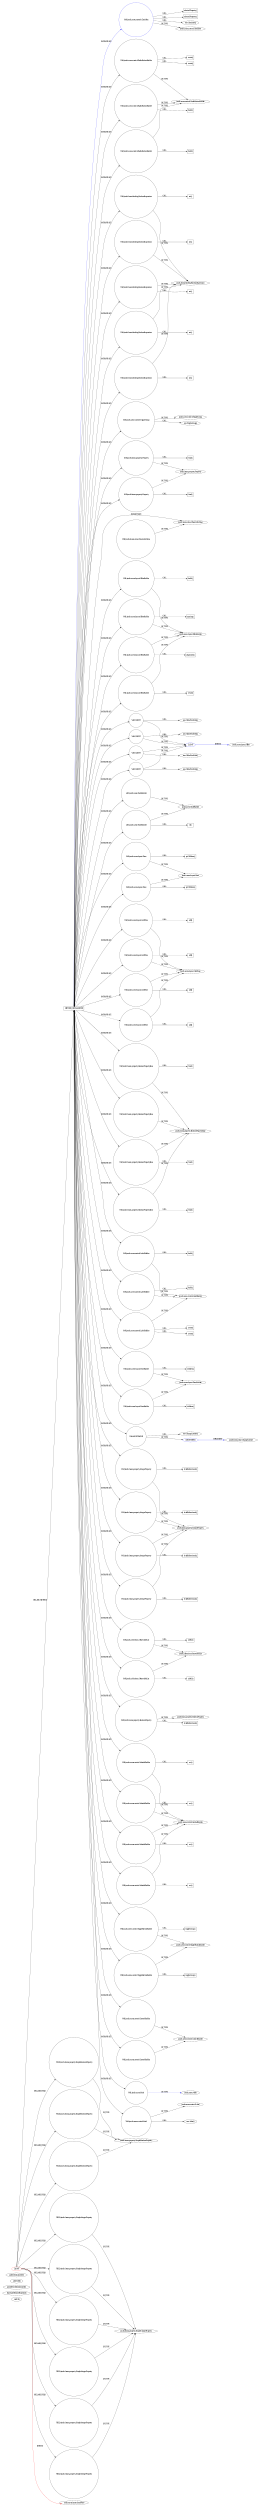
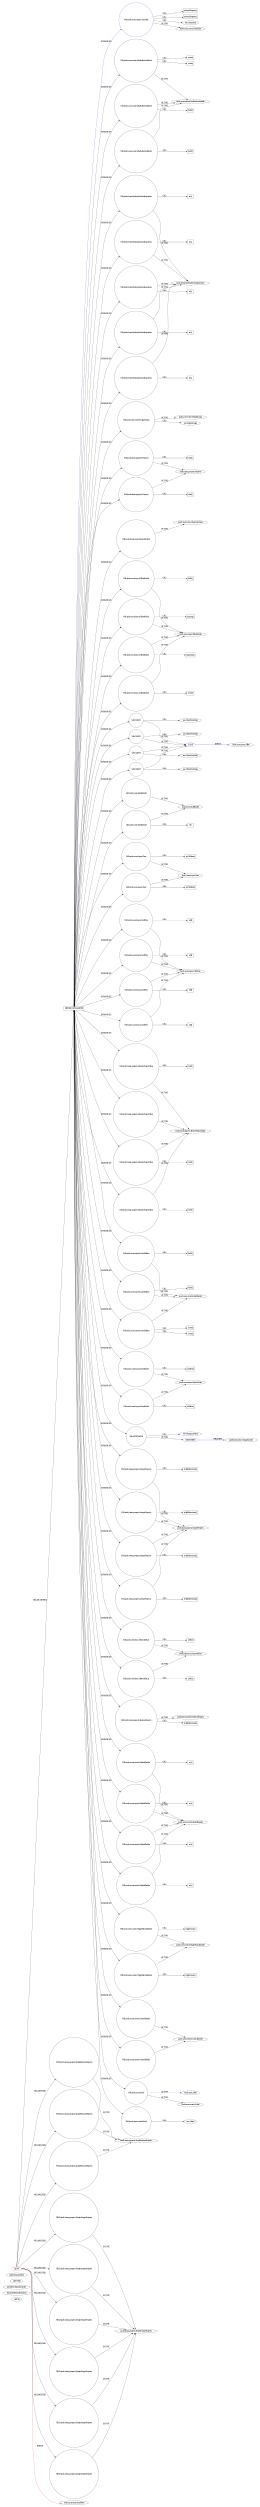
edge "METHOD_DECLARATION" -> "javafx.beans.value.ObservableValue": now "METHOD_DECLARATION" -> "VAR:javafx.beans.value.ObservableValue"
edge "VAR:javafx.scene.control.Label" -> "javafx.scene.control.Label": now "VAR:javafx.scene.Node" -> "javafx.scene.control.Label"
